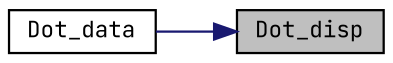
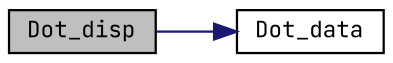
edge "Dot_data" -> "Dot_disp": reversed
